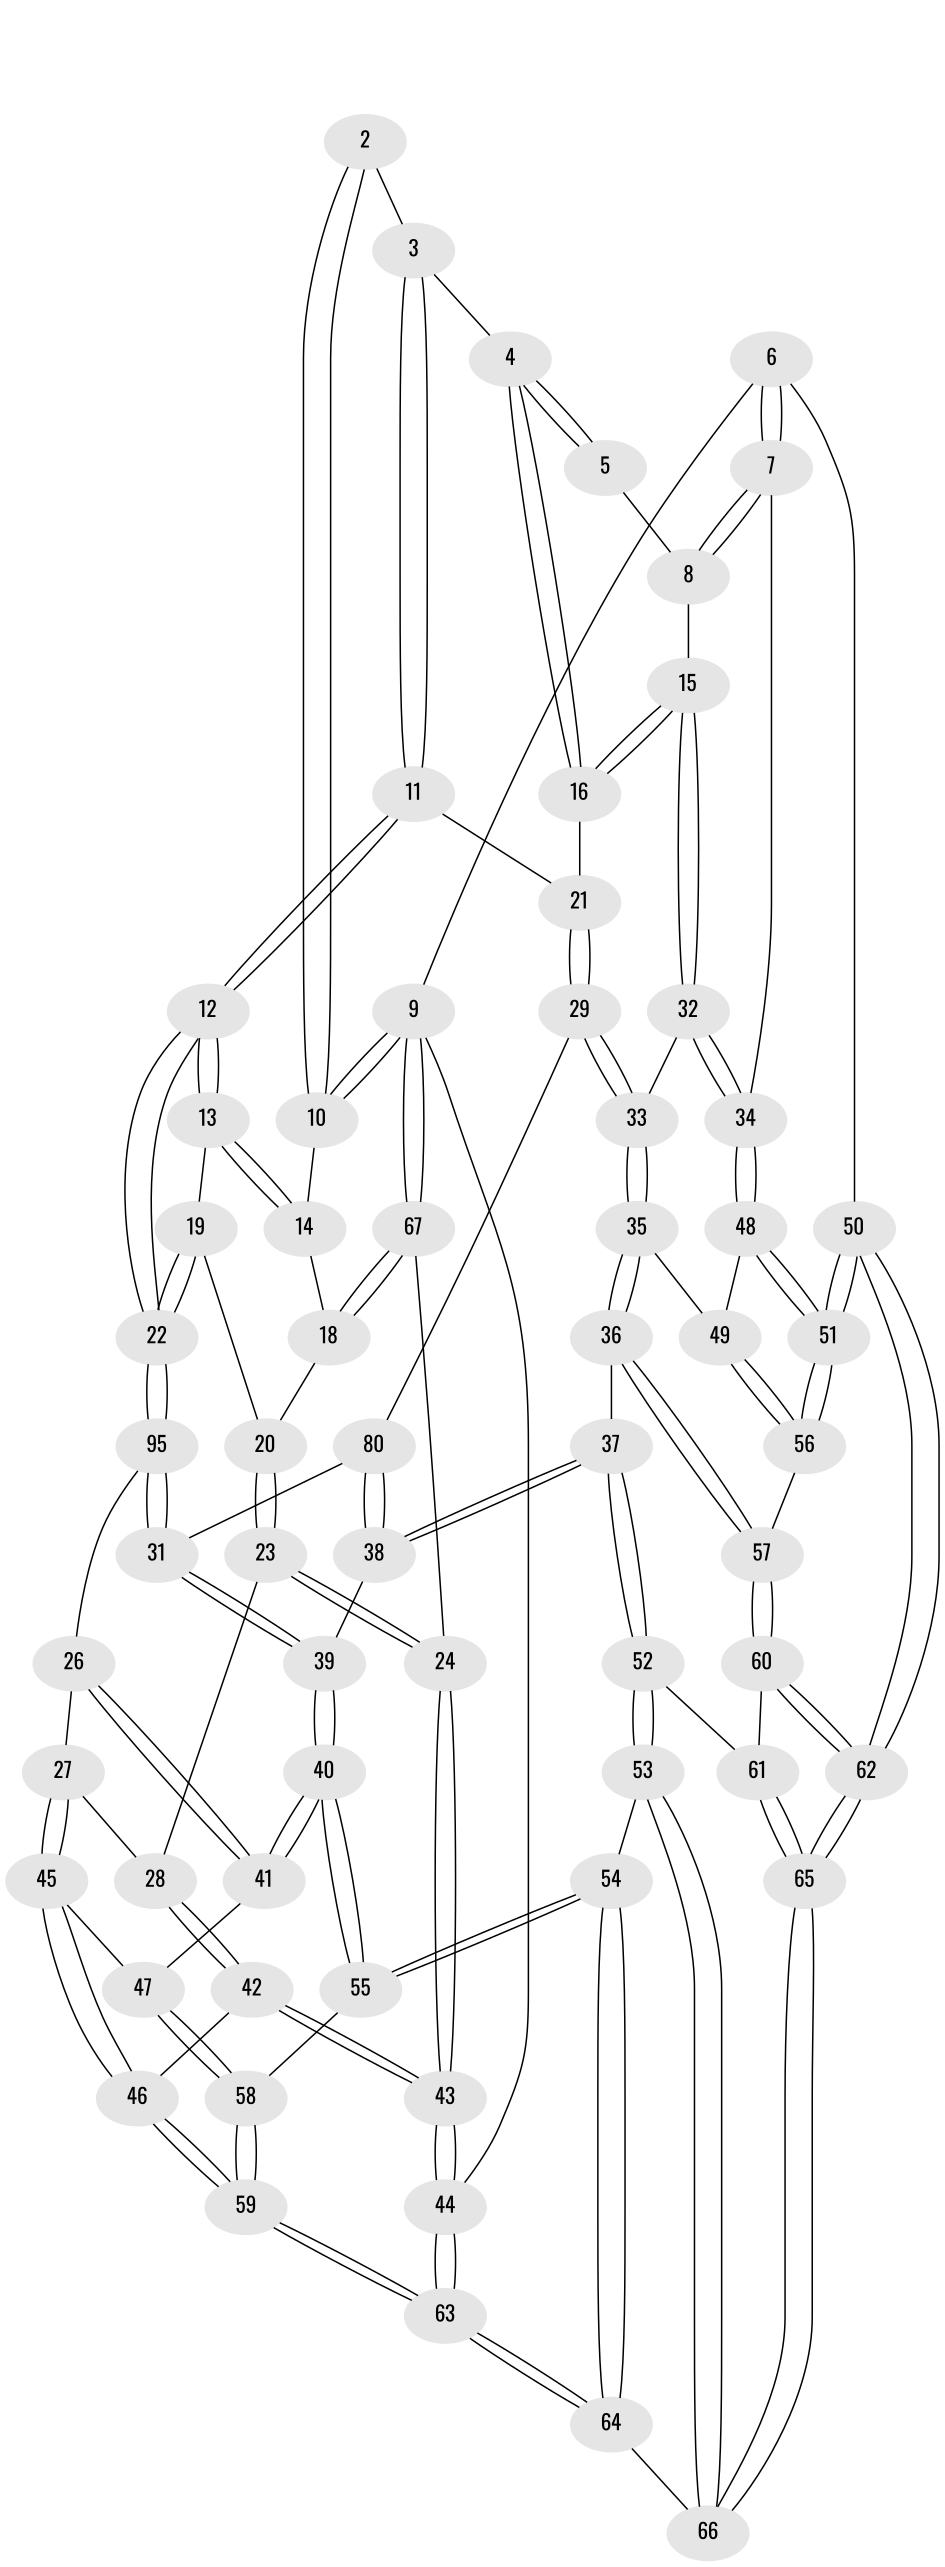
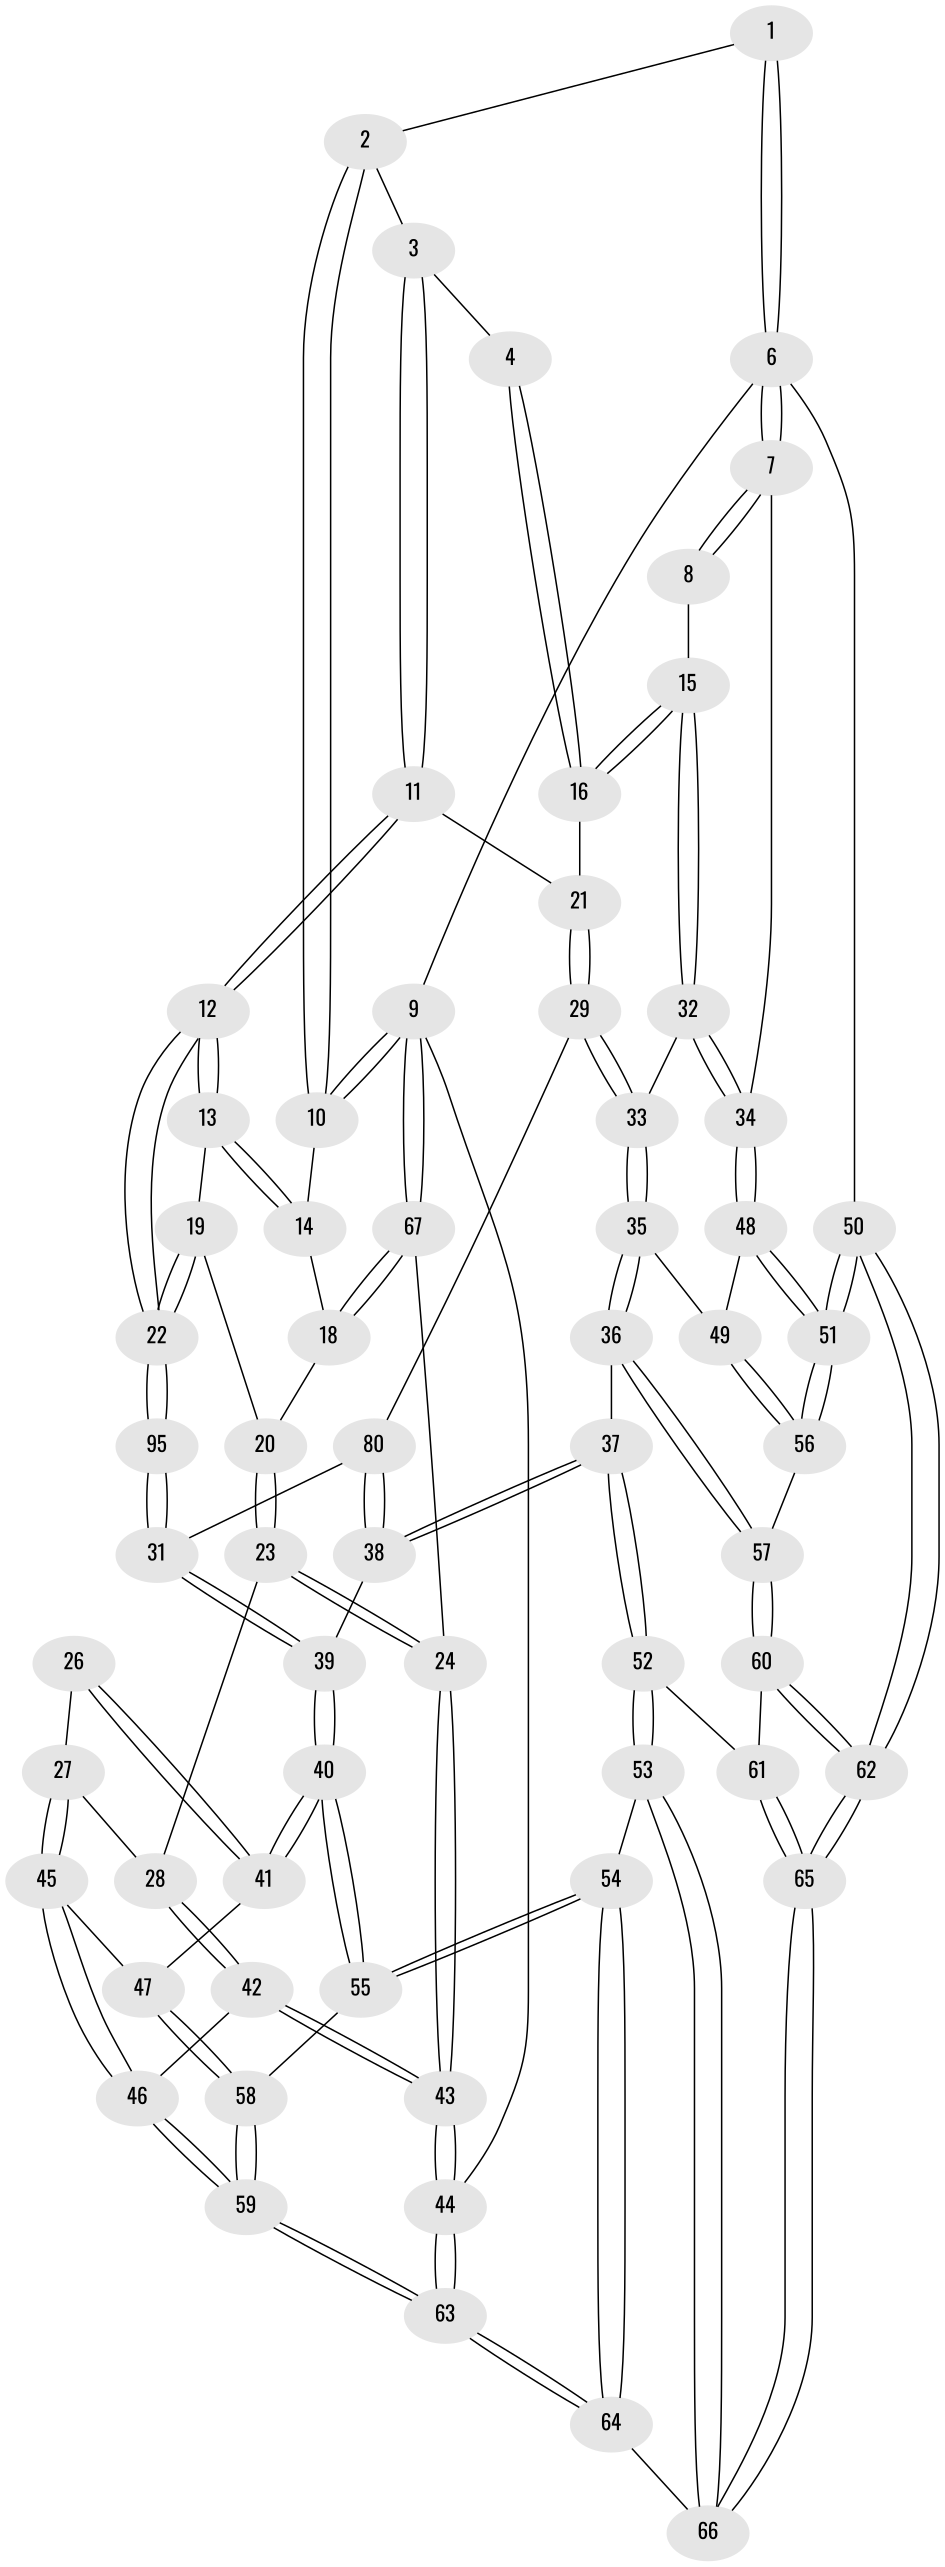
node "1": added
node "5": removed
edge "95" -- "26": removed
